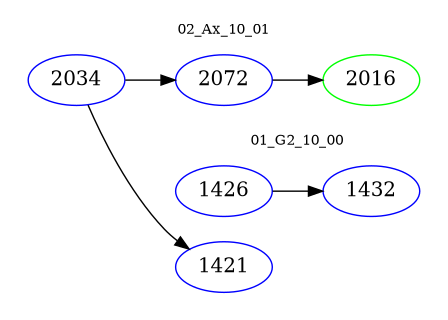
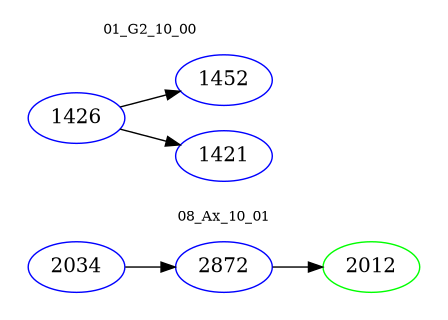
cluster "02_Ax_10_01": label "02_Ax_10_01" -> "08_Ax_10_01"
node "2072": label "2072" -> "2872"
node "2016": label "2016" -> "2012"
edge "2034" -> "1421": now "1426" -> "1421"
node "1432": label "1432" -> "1452"
